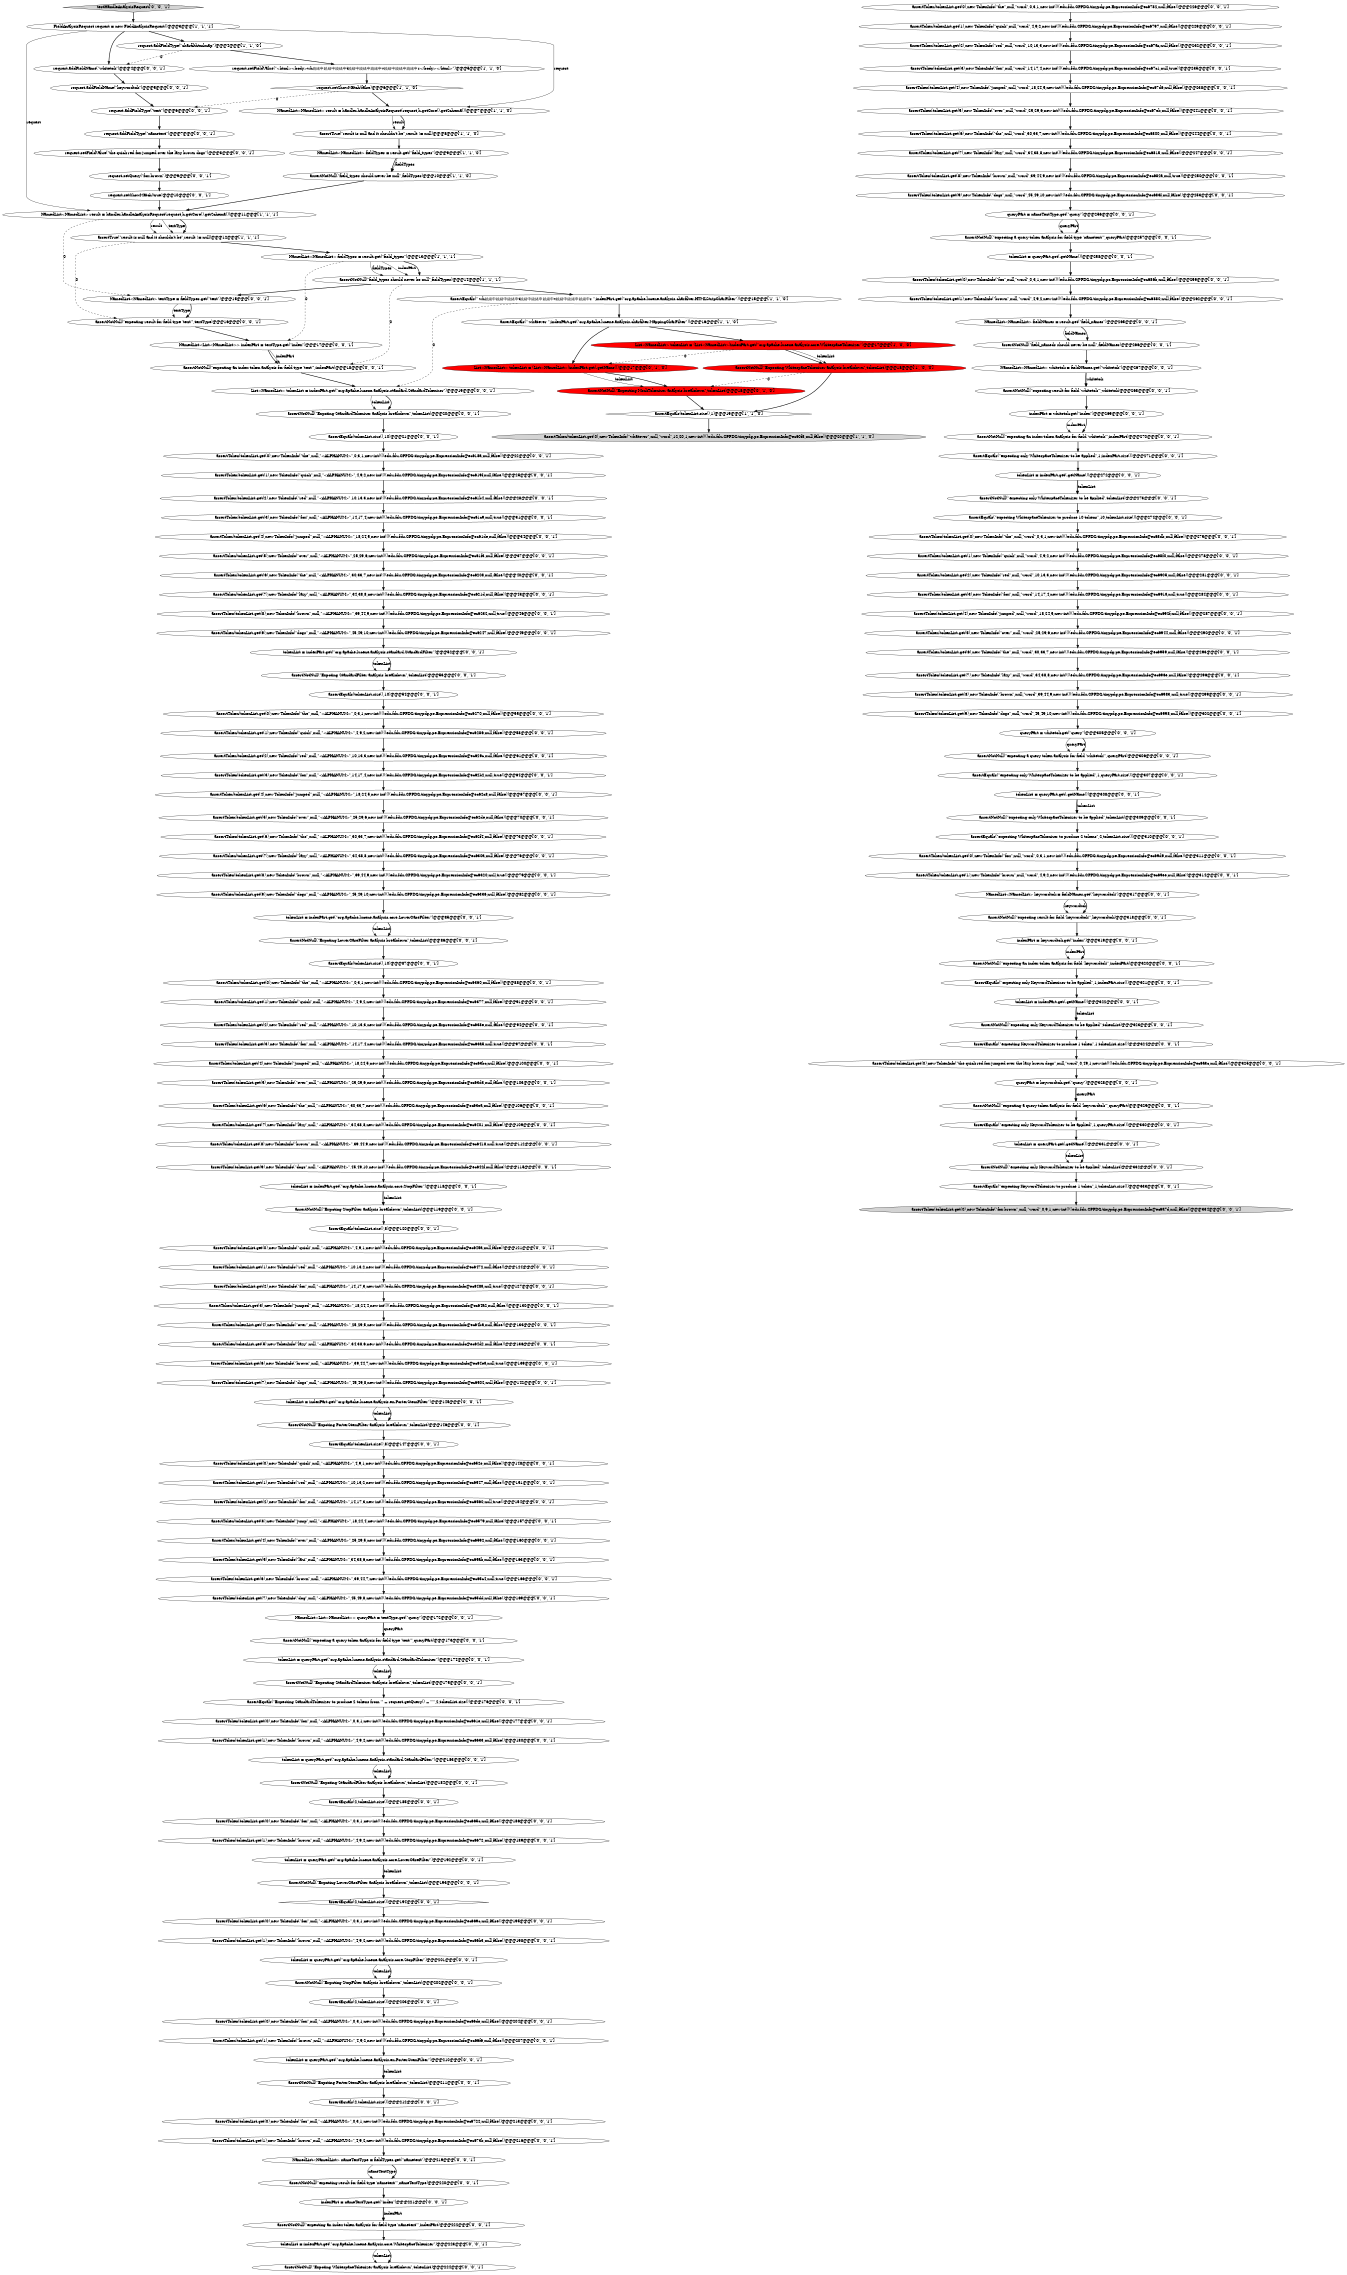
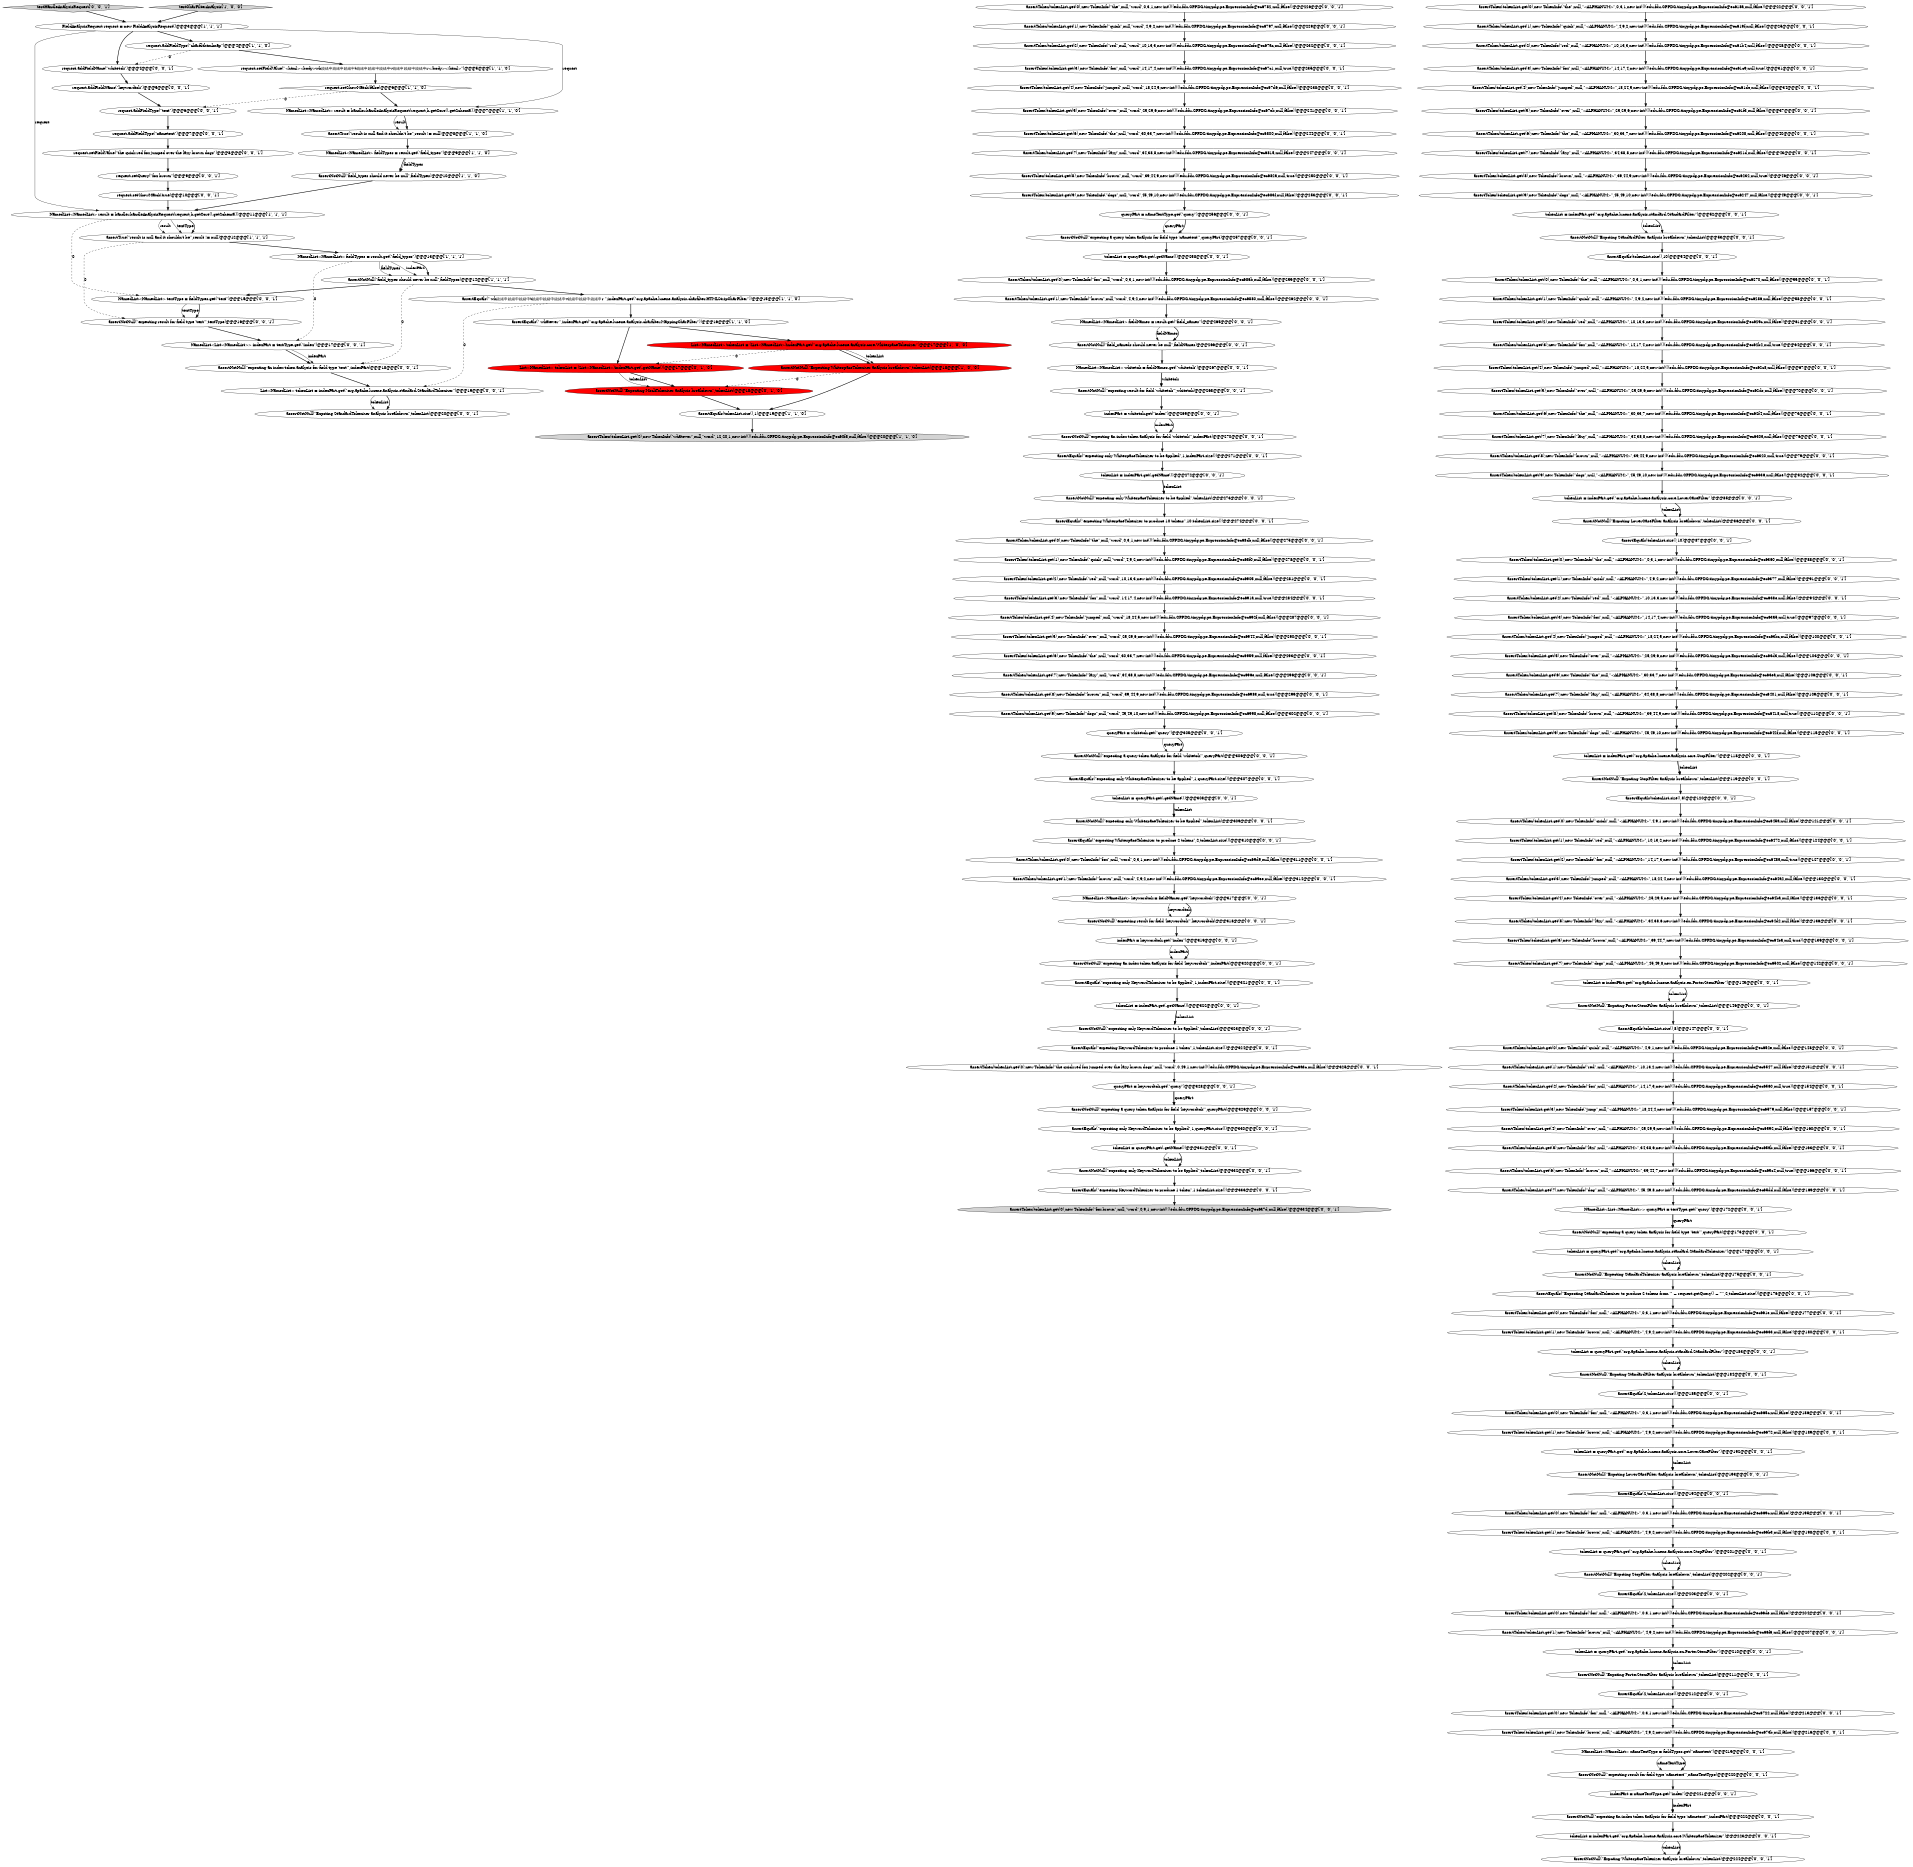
node "testCharFilterAnalysis['1', '0', '0']": added
node "assertEquals(tokenList.size(),1)@@@19@@@['1', '1', '0']": shape diamond -> ellipse
node "assertEquals(tokenList.size(),10)@@@21@@@['0', '0', '1']": removed
